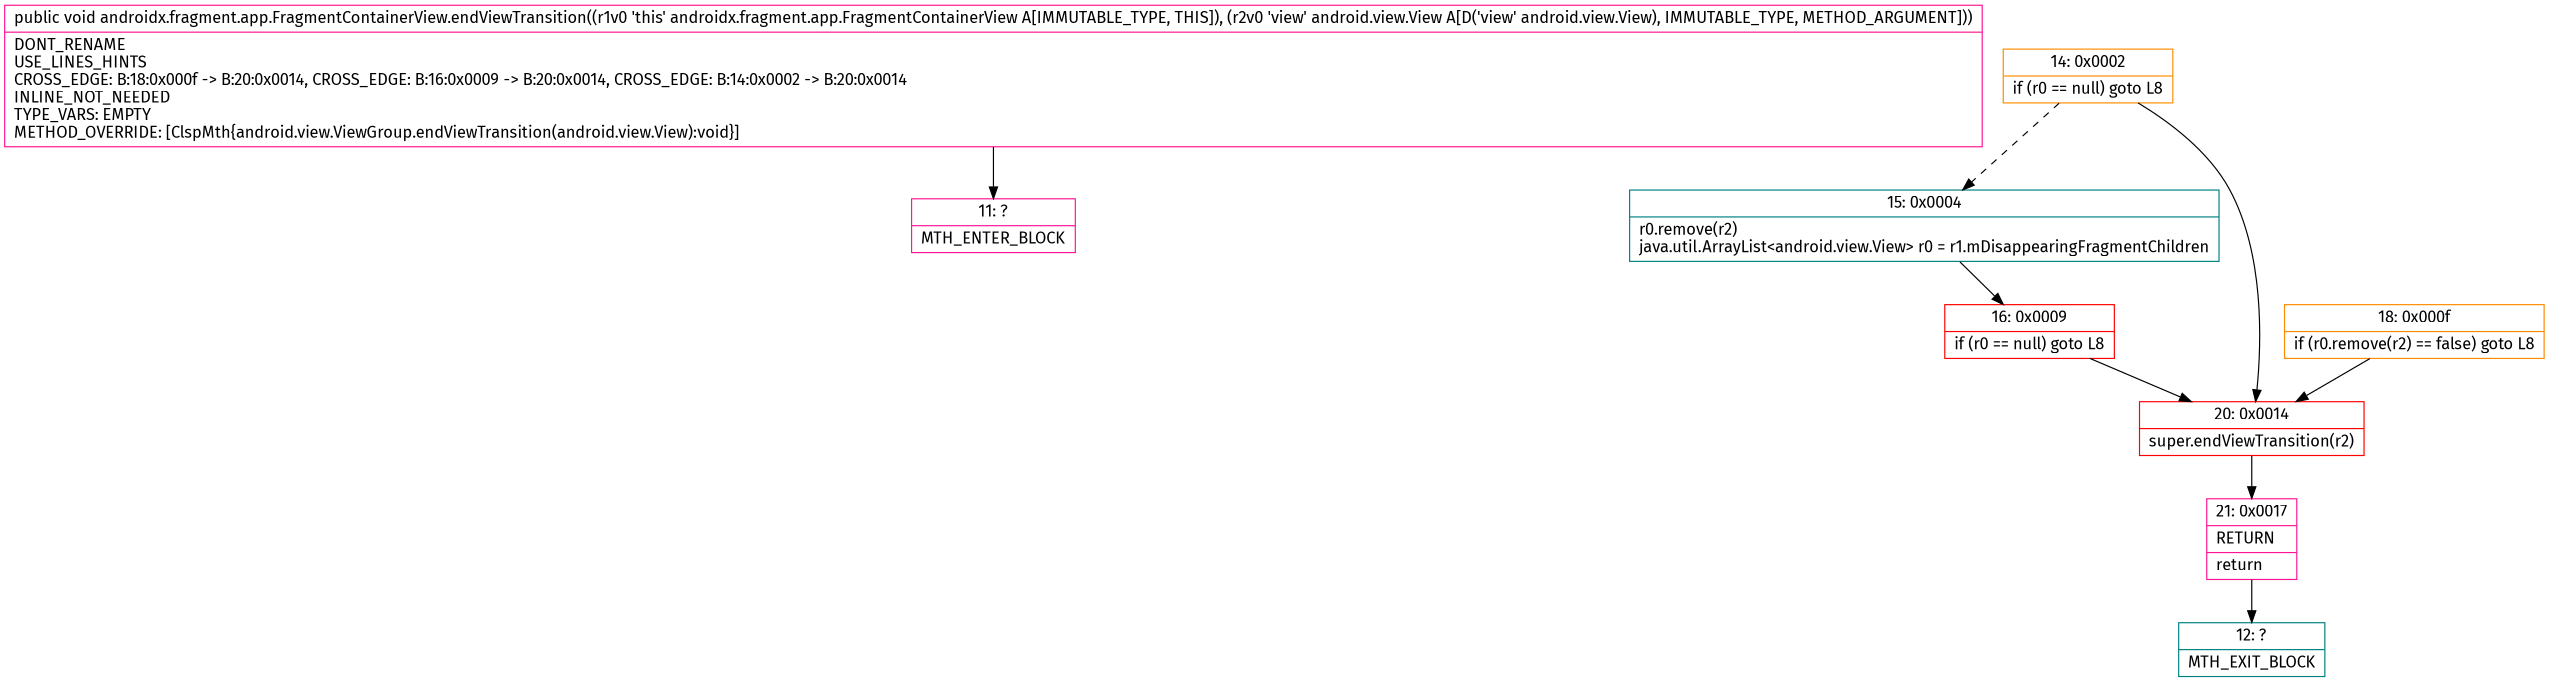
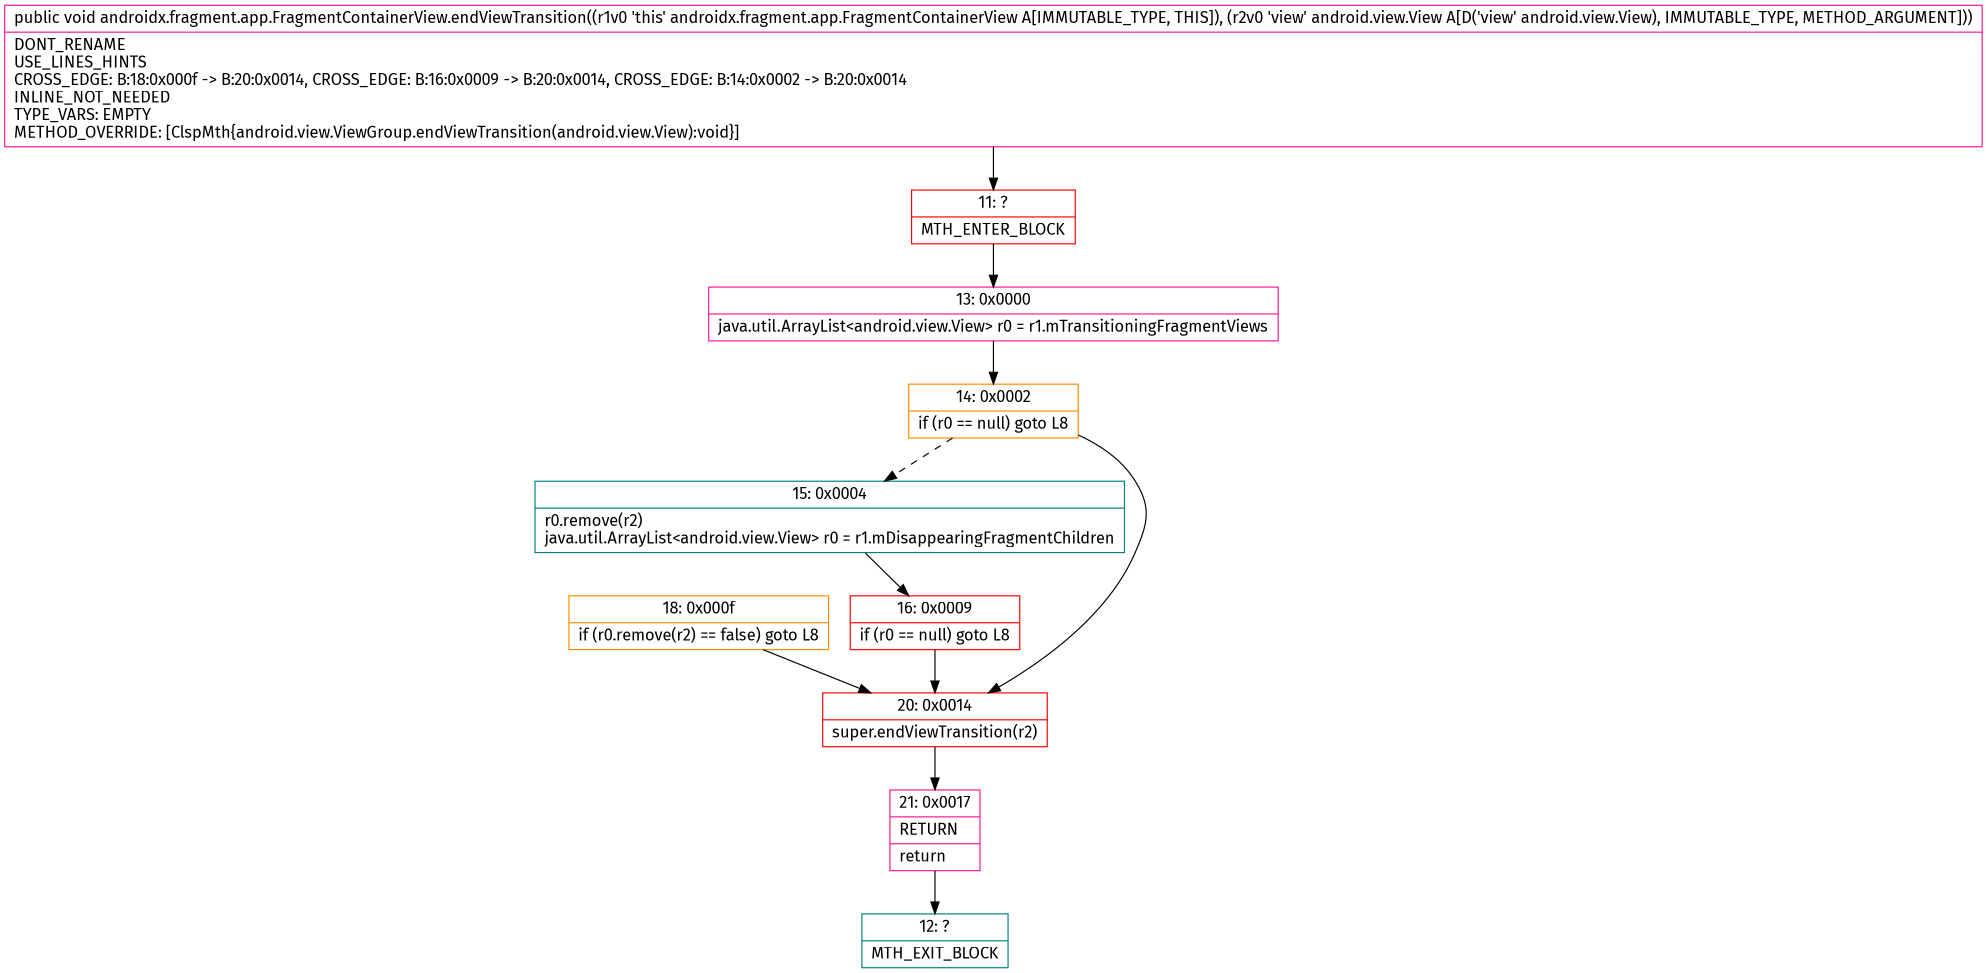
node "11: ?": color deeppink -> red
node "13: 0x0000": added
